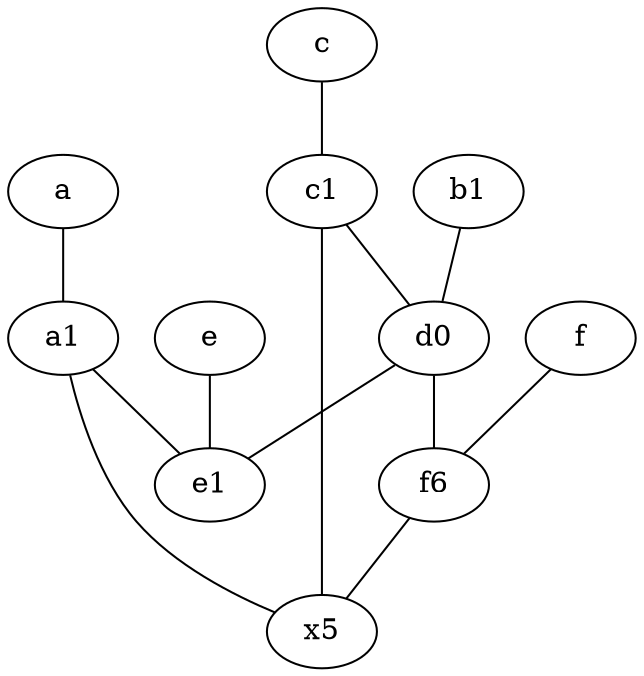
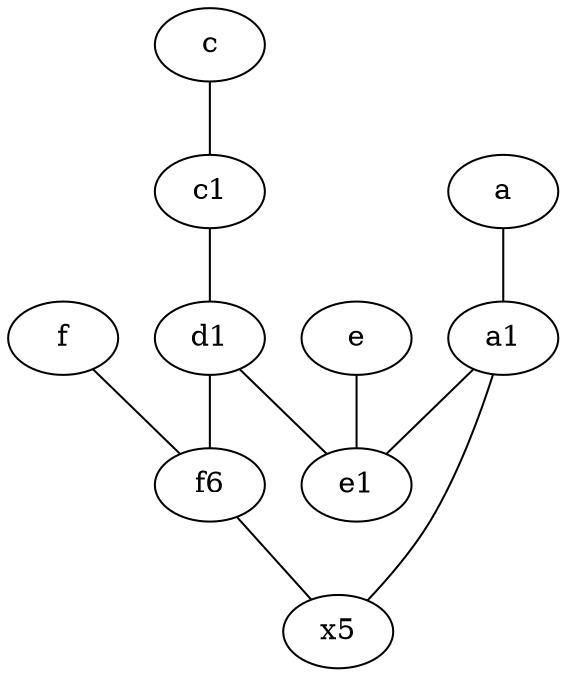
node "b1": removed
node "d0": label "d0" -> "d1"
edge "c1" -- "x5": removed
